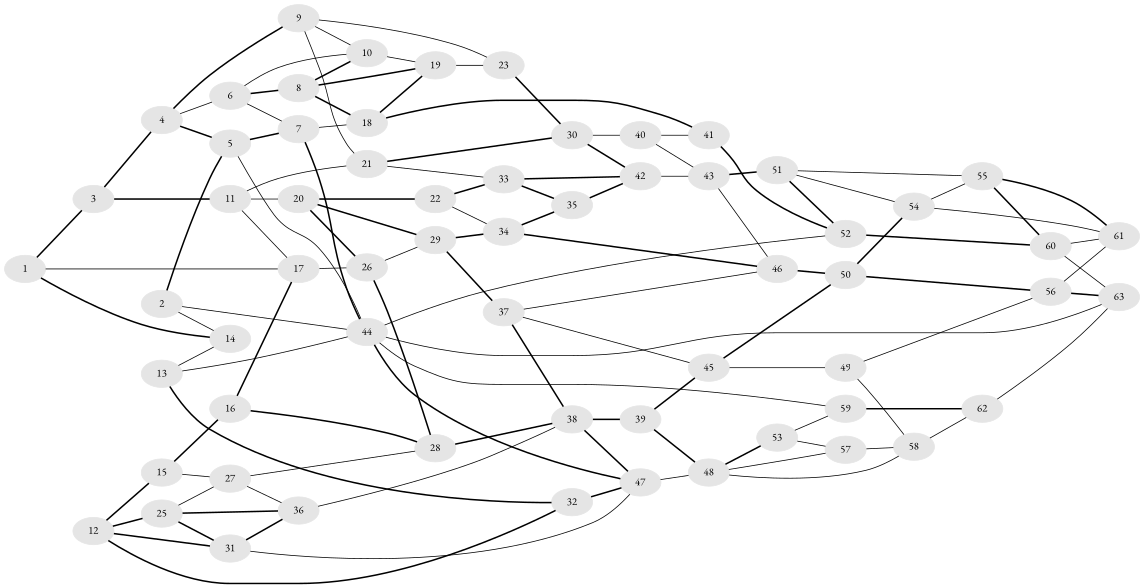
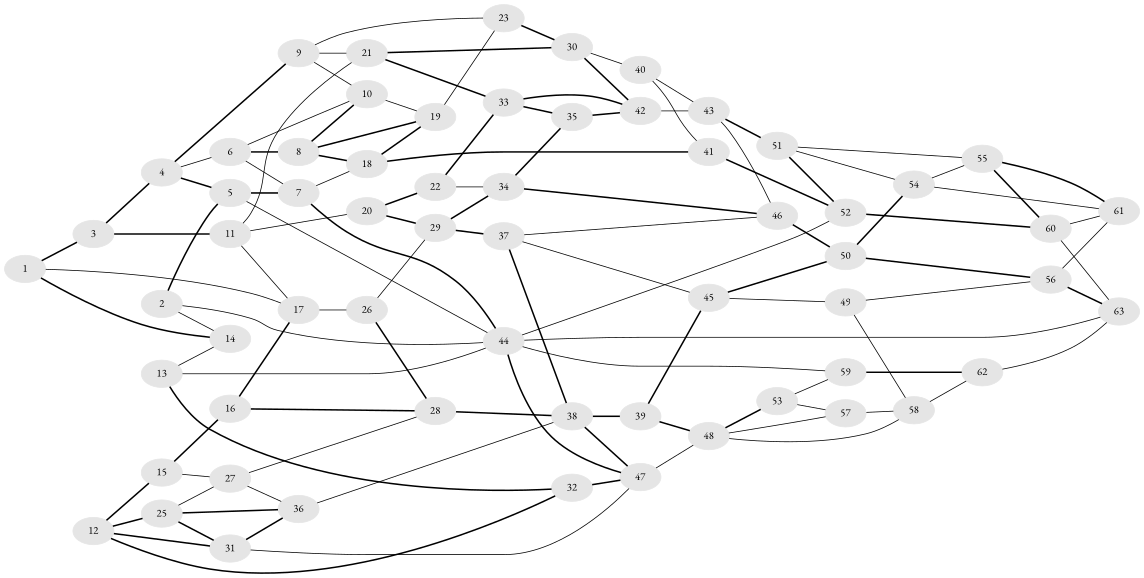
edge "21" -- "33": style solid -> bold
edge "20" -- "26": removed
